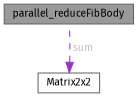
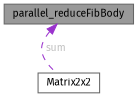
edge "parallel_reduceFibBody" -> "Matrix2x2": reversed
